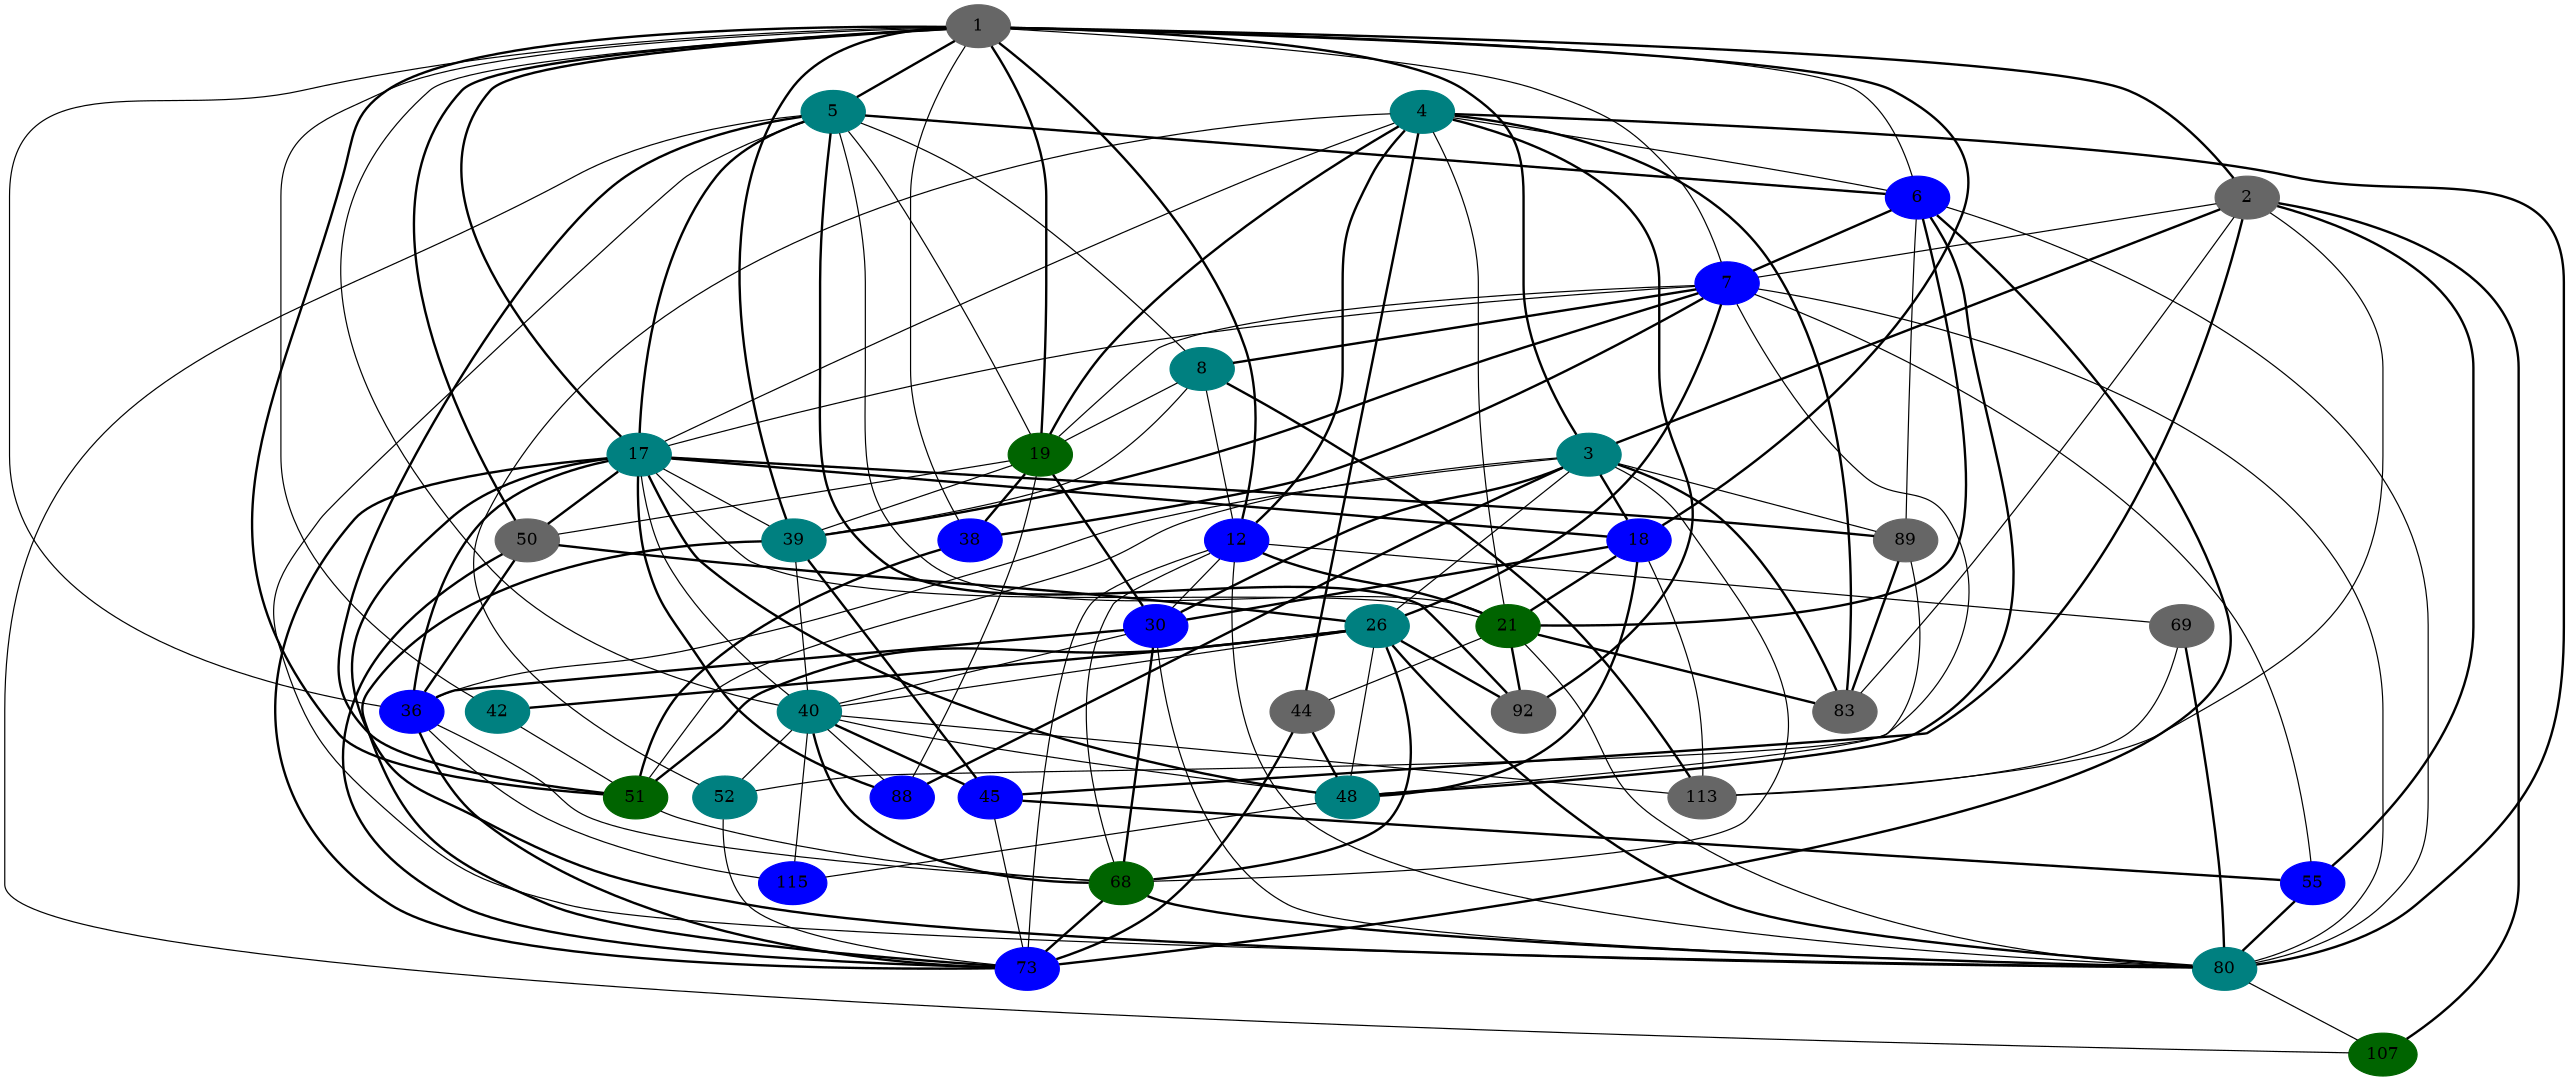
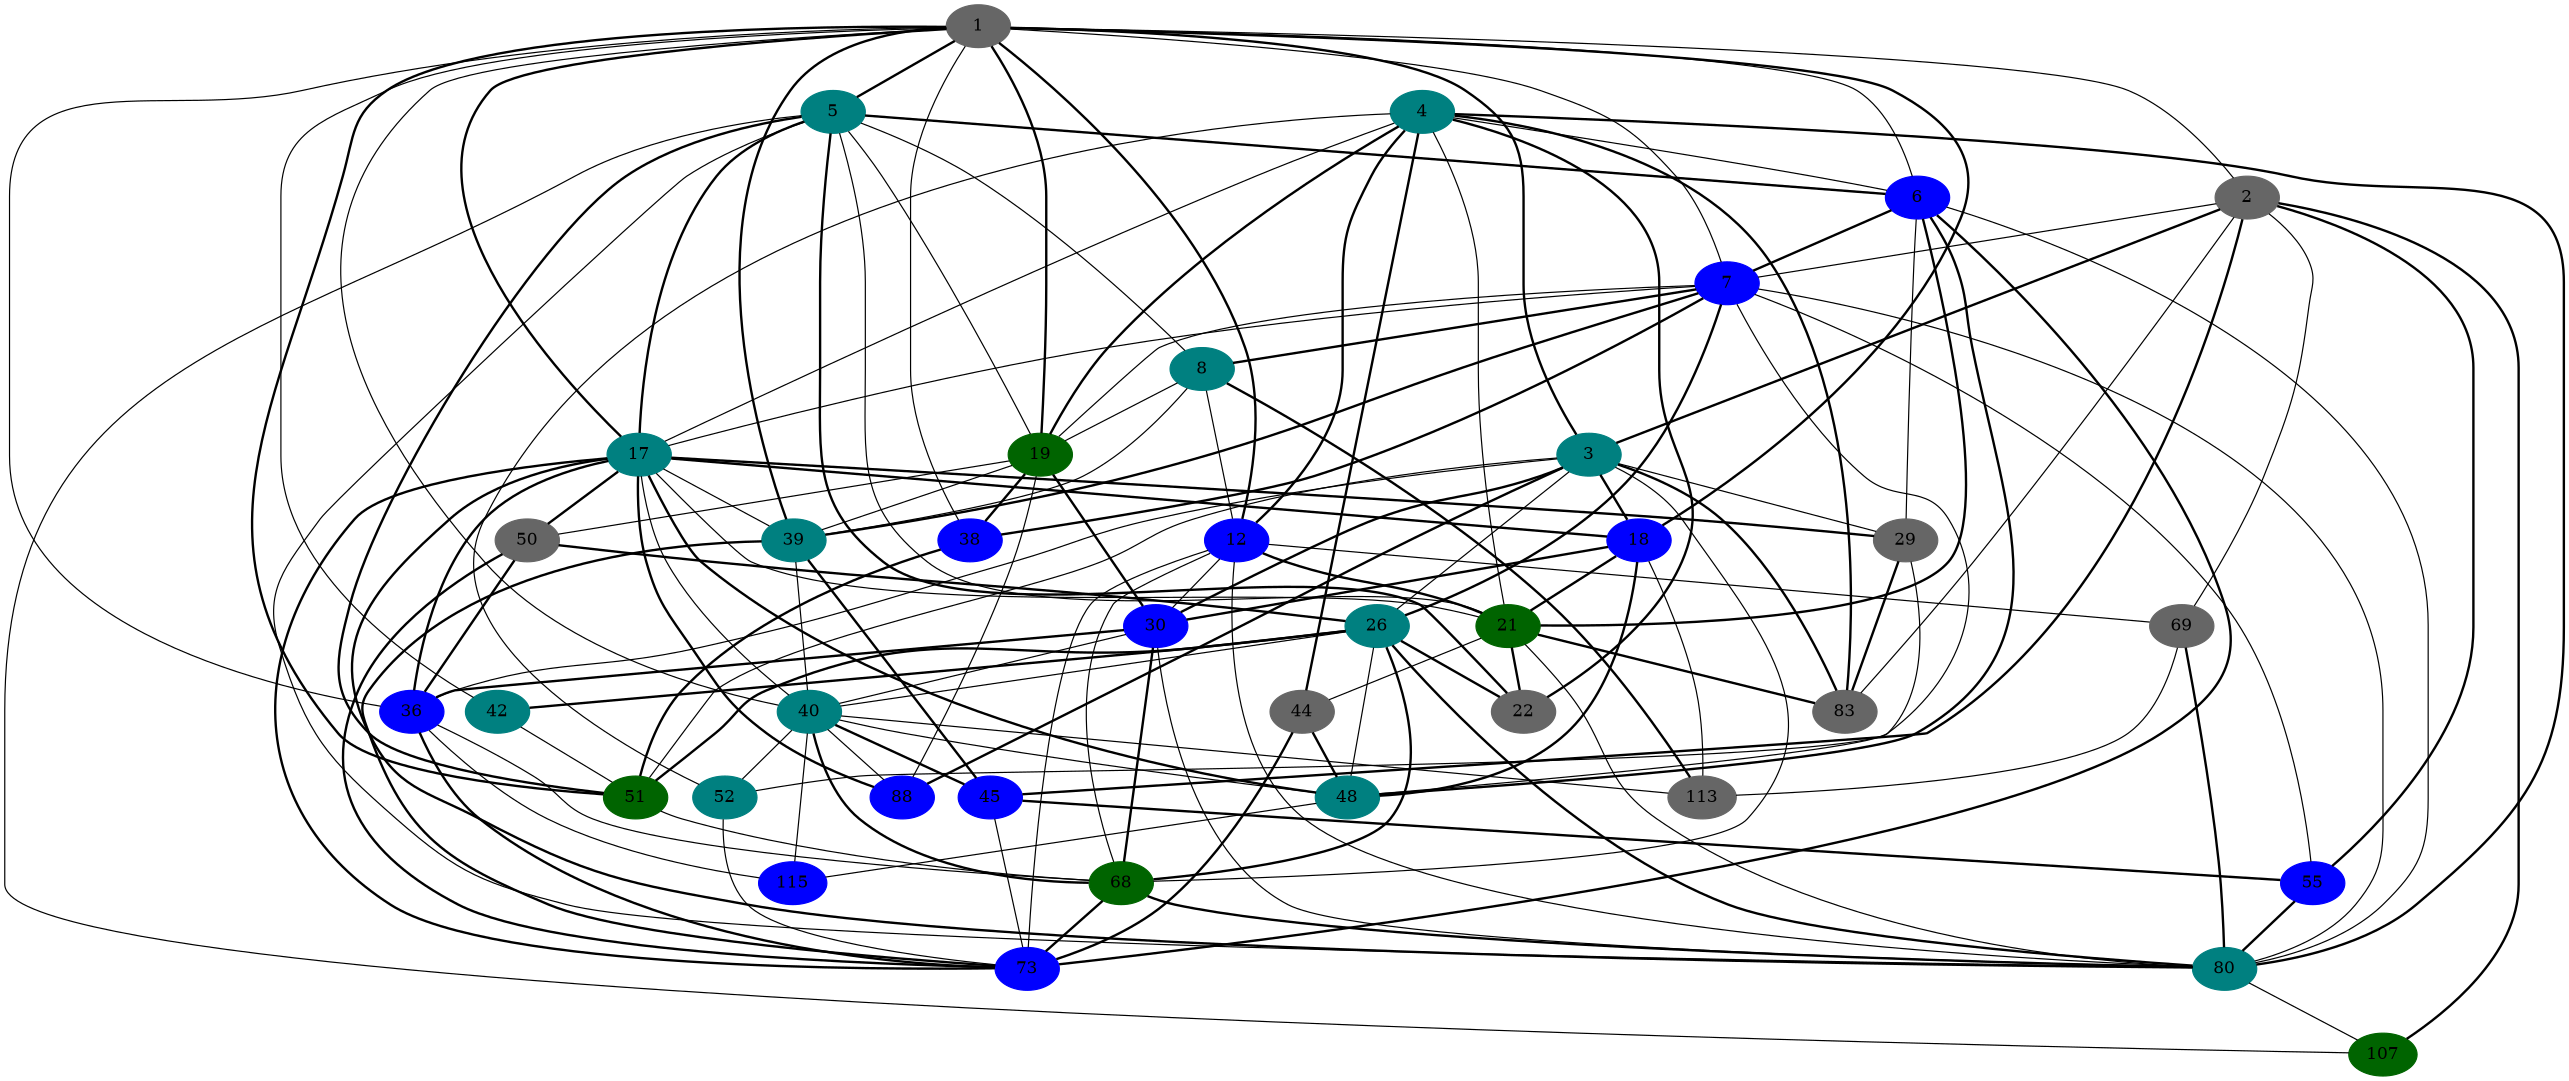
edge "1" -- "2": style bold -> solid
edge "1" -- "50": removed
node "89": label "89" -> "29"
edge "2" -- "113": now "2" -- "69"
node "92": label "92" -> "22"
